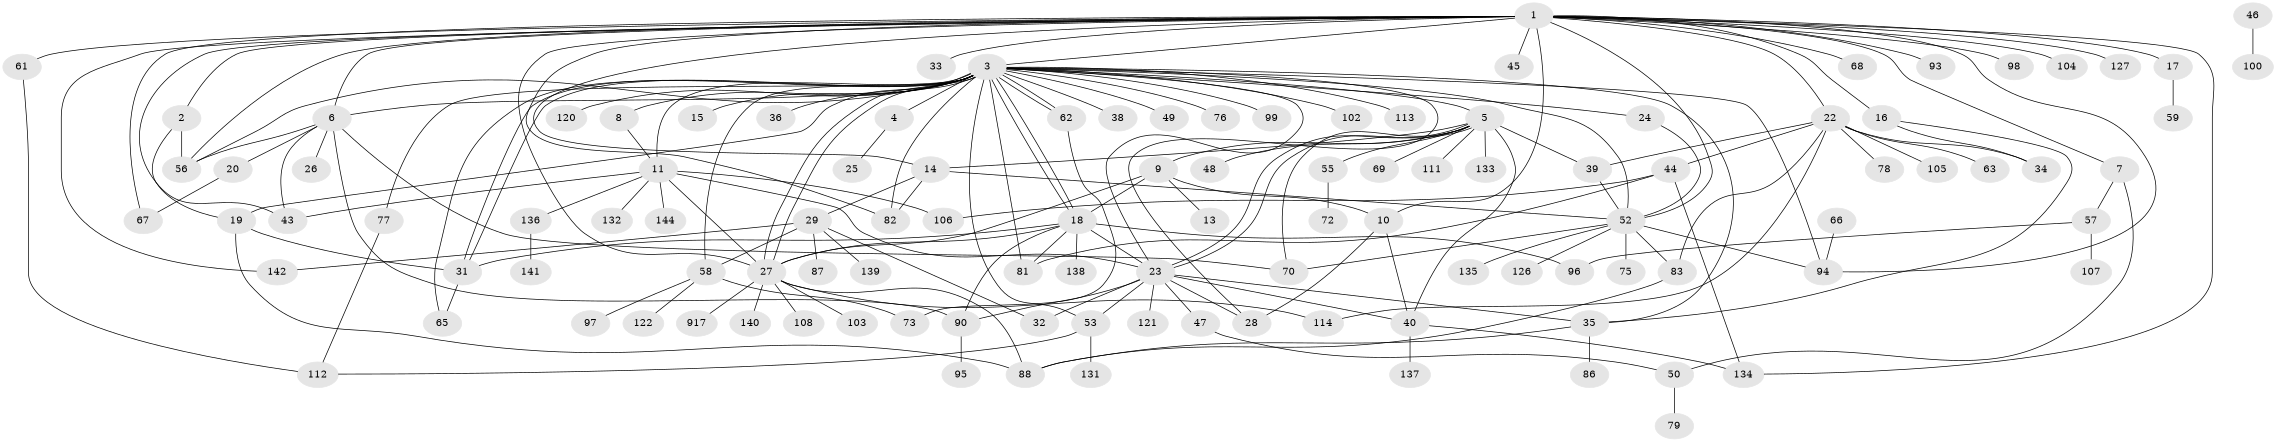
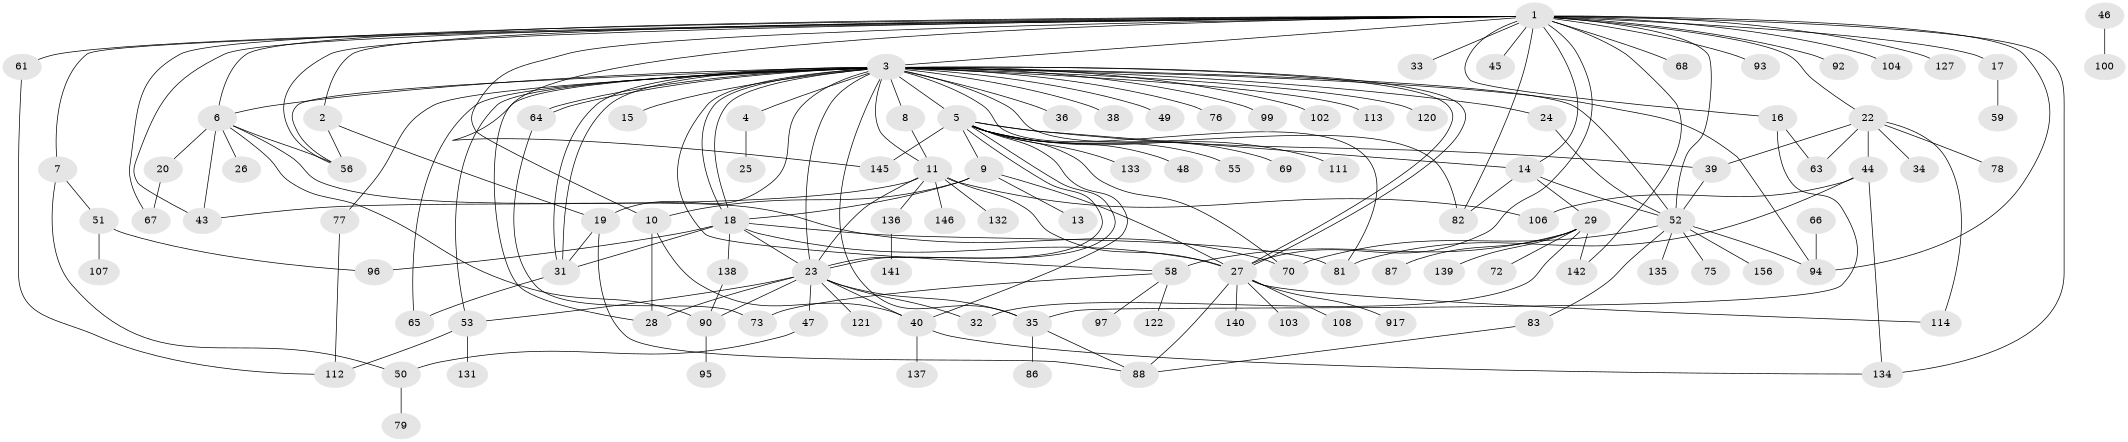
node "98": label "98" -> "92"
node "62": label "62" -> "64"
edge "16" -- "34": now "16" -- "63"
node "145": added
node "105": removed
edge "22" -- "83": removed
edge "55" -- "72": now "29" -- "72"
node "144": label "144" -> "146"
node "57": label "57" -> "51"
edge "18" -- "90": now "138" -- "90"
node "126": label "126" -> "156"
